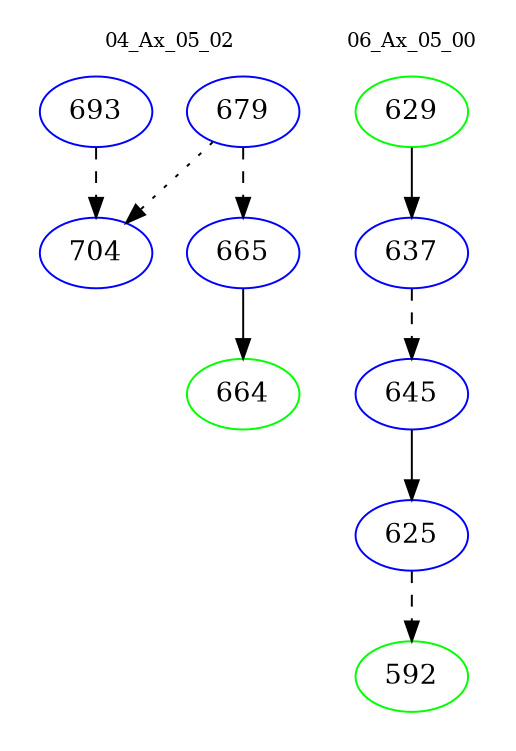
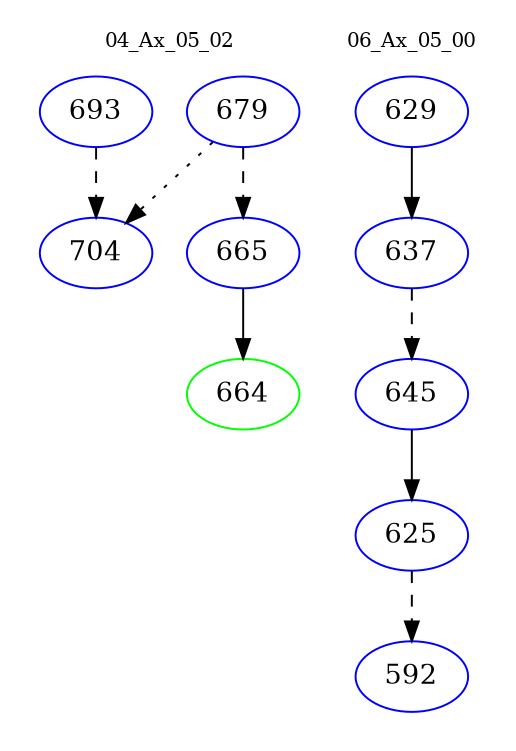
node "629": color green -> blue
node "592": color green -> blue
